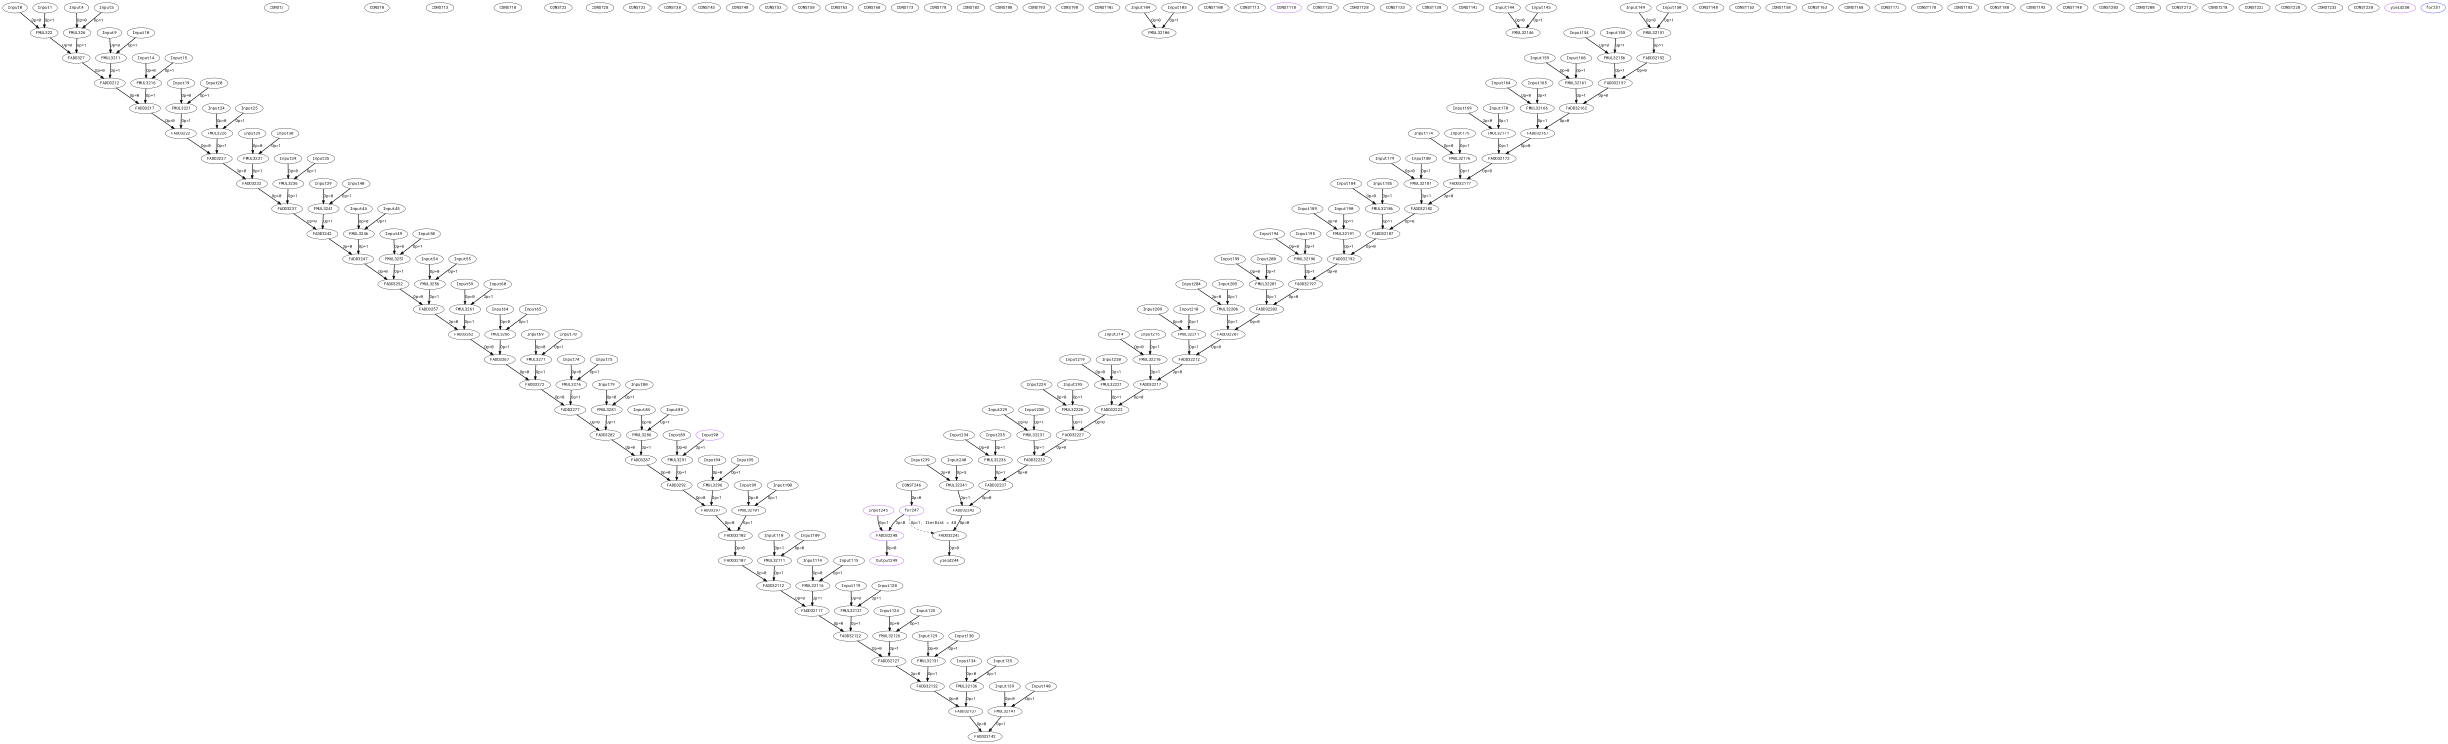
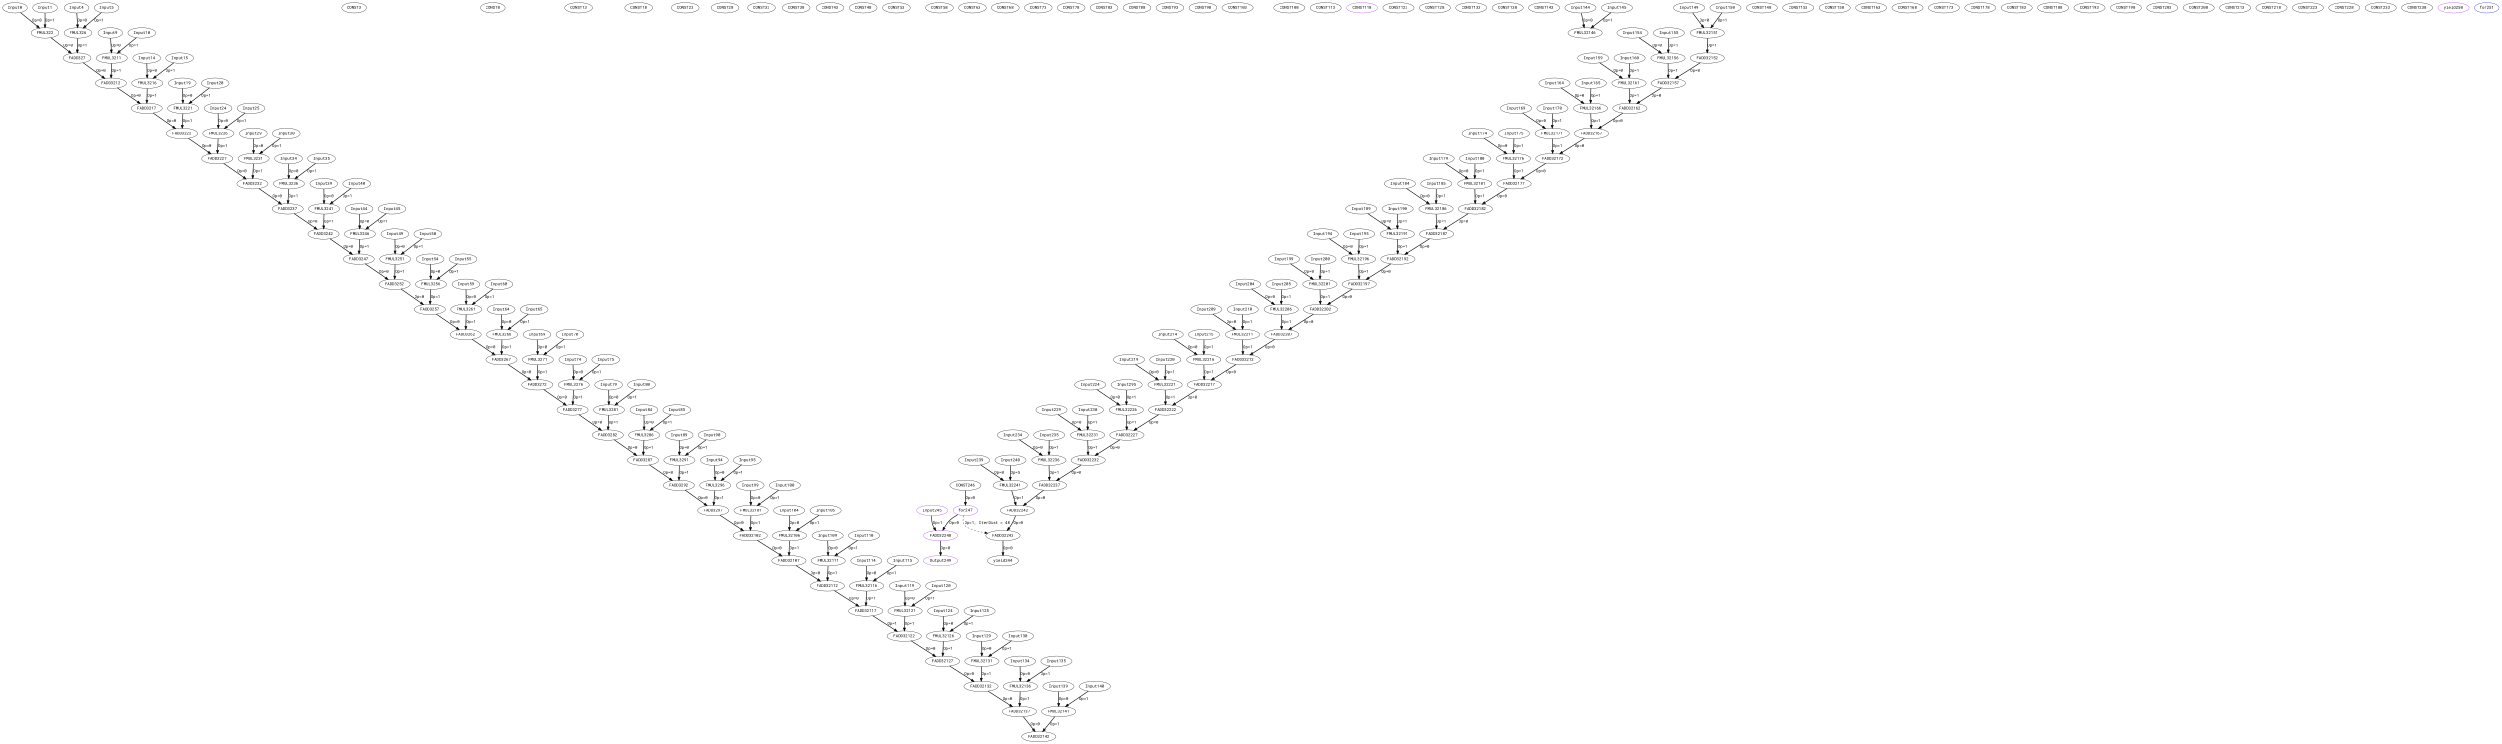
node "Input90": color purple -> black
edge "FMUL32106" -> "FADD32107": added, label "Op=1"
edge "FADD32117" -> "FADD32122": label "Op=0" -> "Op=1"
